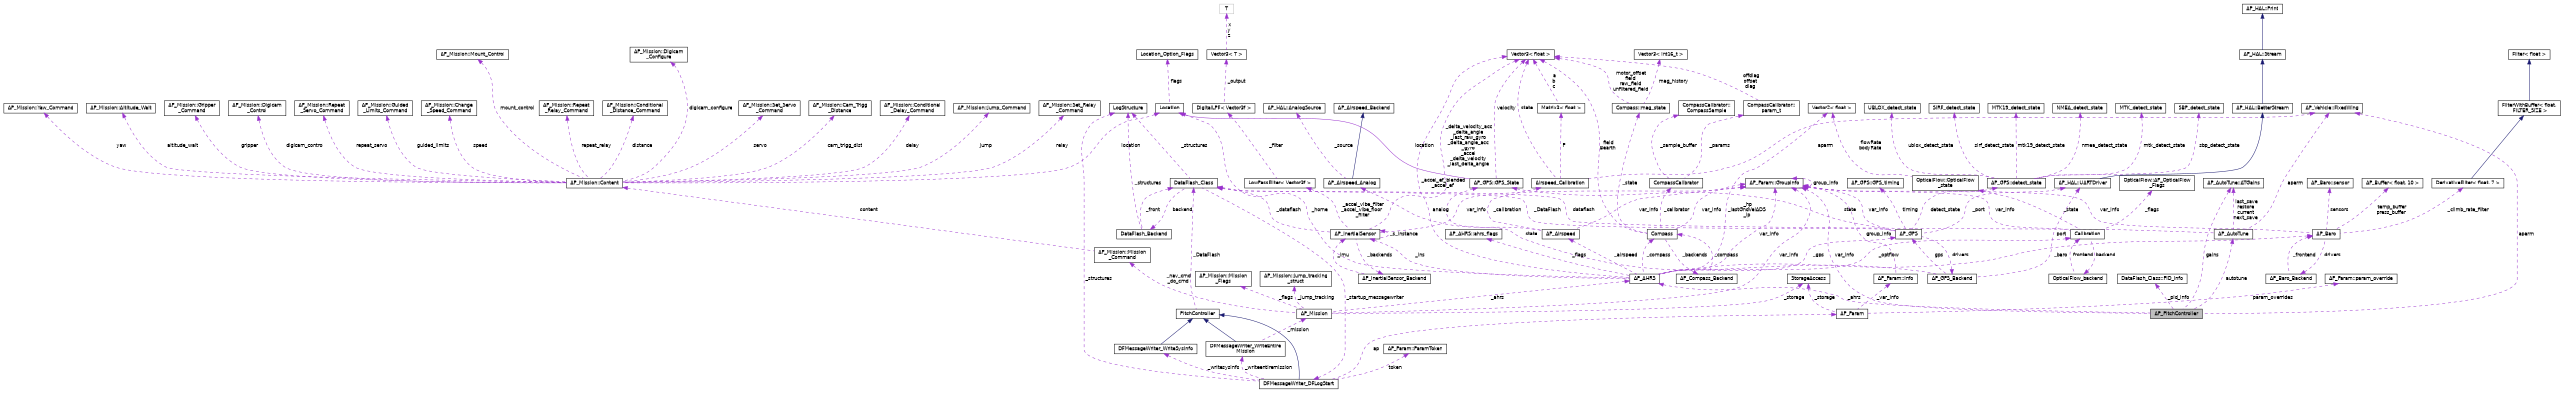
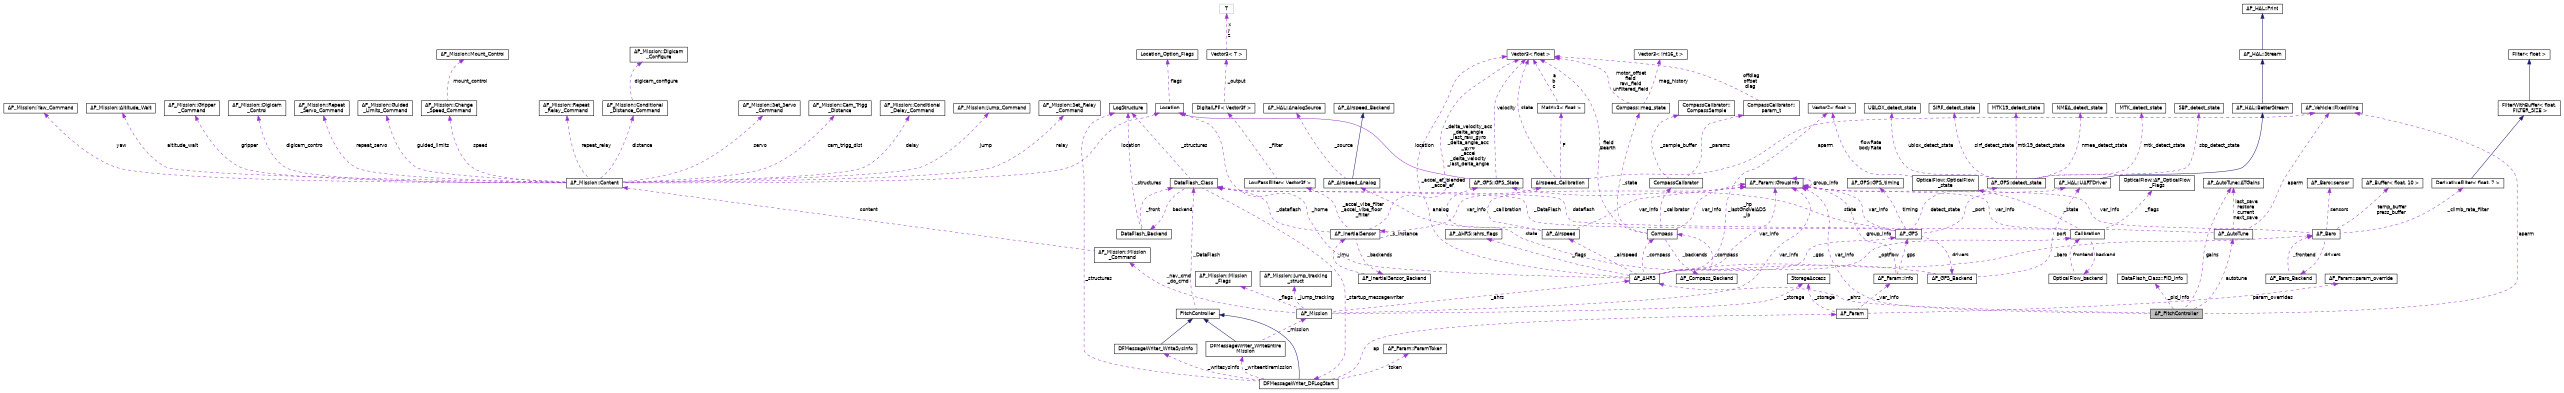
edge "AP_Mission::Content" -> "AP_Mission::Mount_Control": now "AP_Mission::Change _Speed_Command" -> "AP_Mission::Mount_Control"
edge "AP_Mission::Content" -> "AP_Mission::Digicam _Configure": now "AP_Mission::Conditional _Distance_Command" -> "AP_Mission::Digicam _Configure"
edge "AP_GPS_Backend" -> "AP_GPS": now "AP_Param::Info" -> "AP_GPS"
edge "AP_AHRS" -> "AP_InertialSensor": removed, label "_ins"
